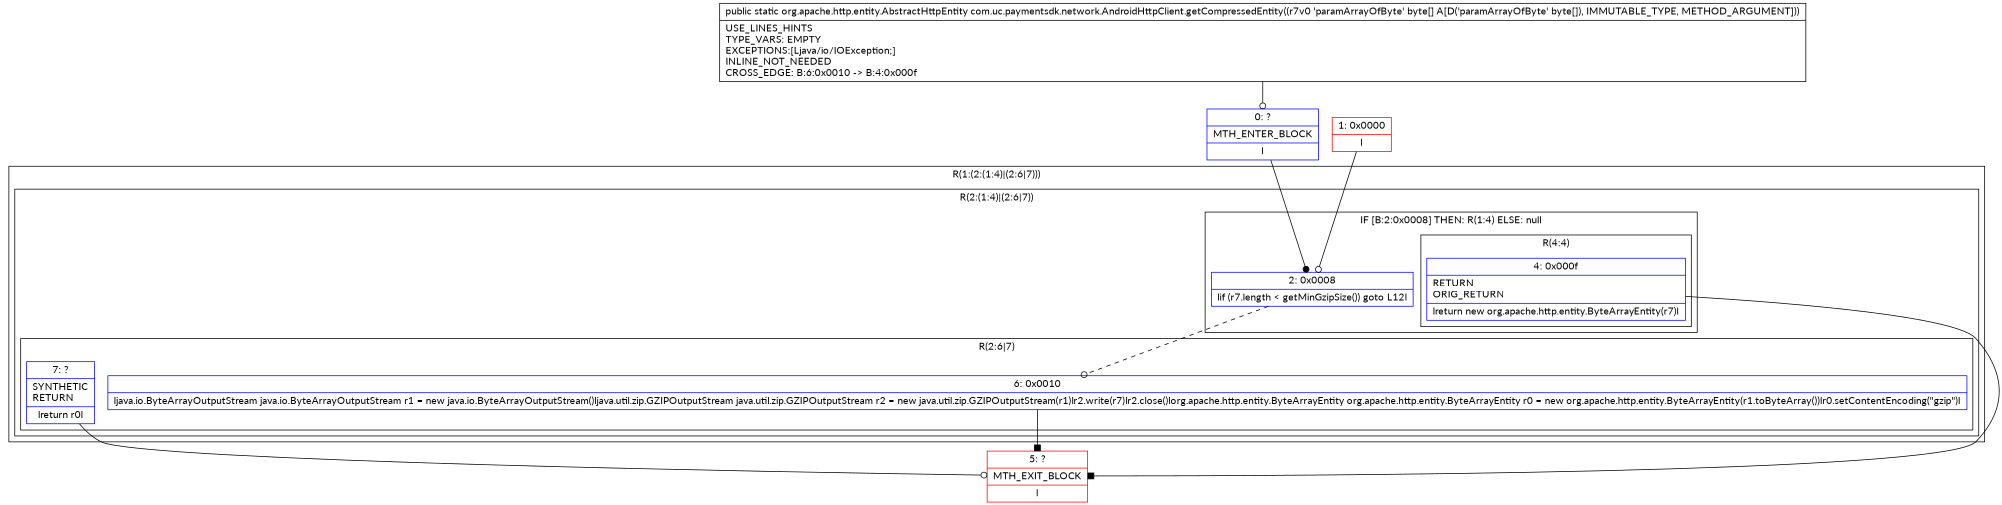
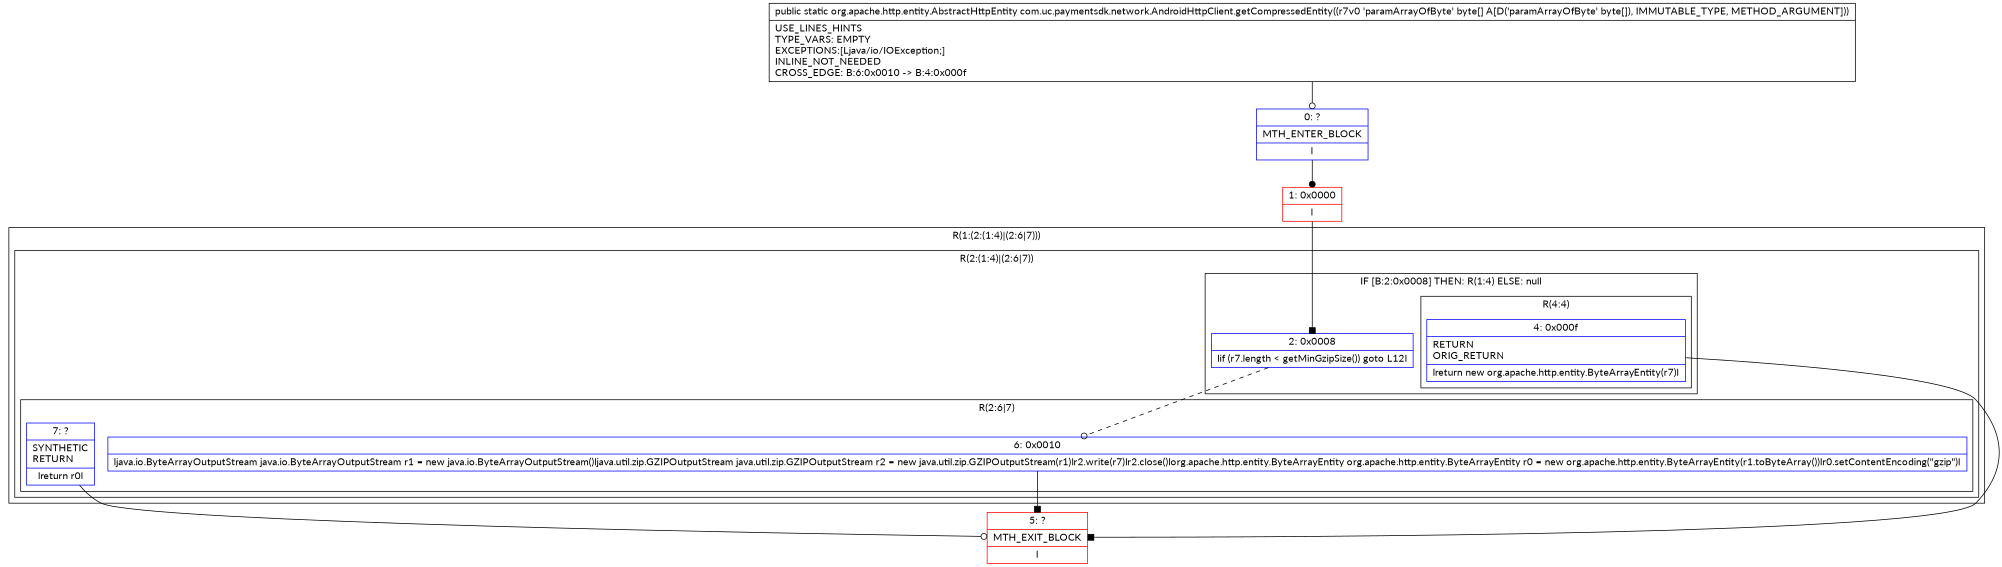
edge "1: 0x0000" -> "2: 0x0008": arrowhead odot -> box
edge "0: ?" -> "2: 0x0008": now "0: ?" -> "1: 0x0000"
